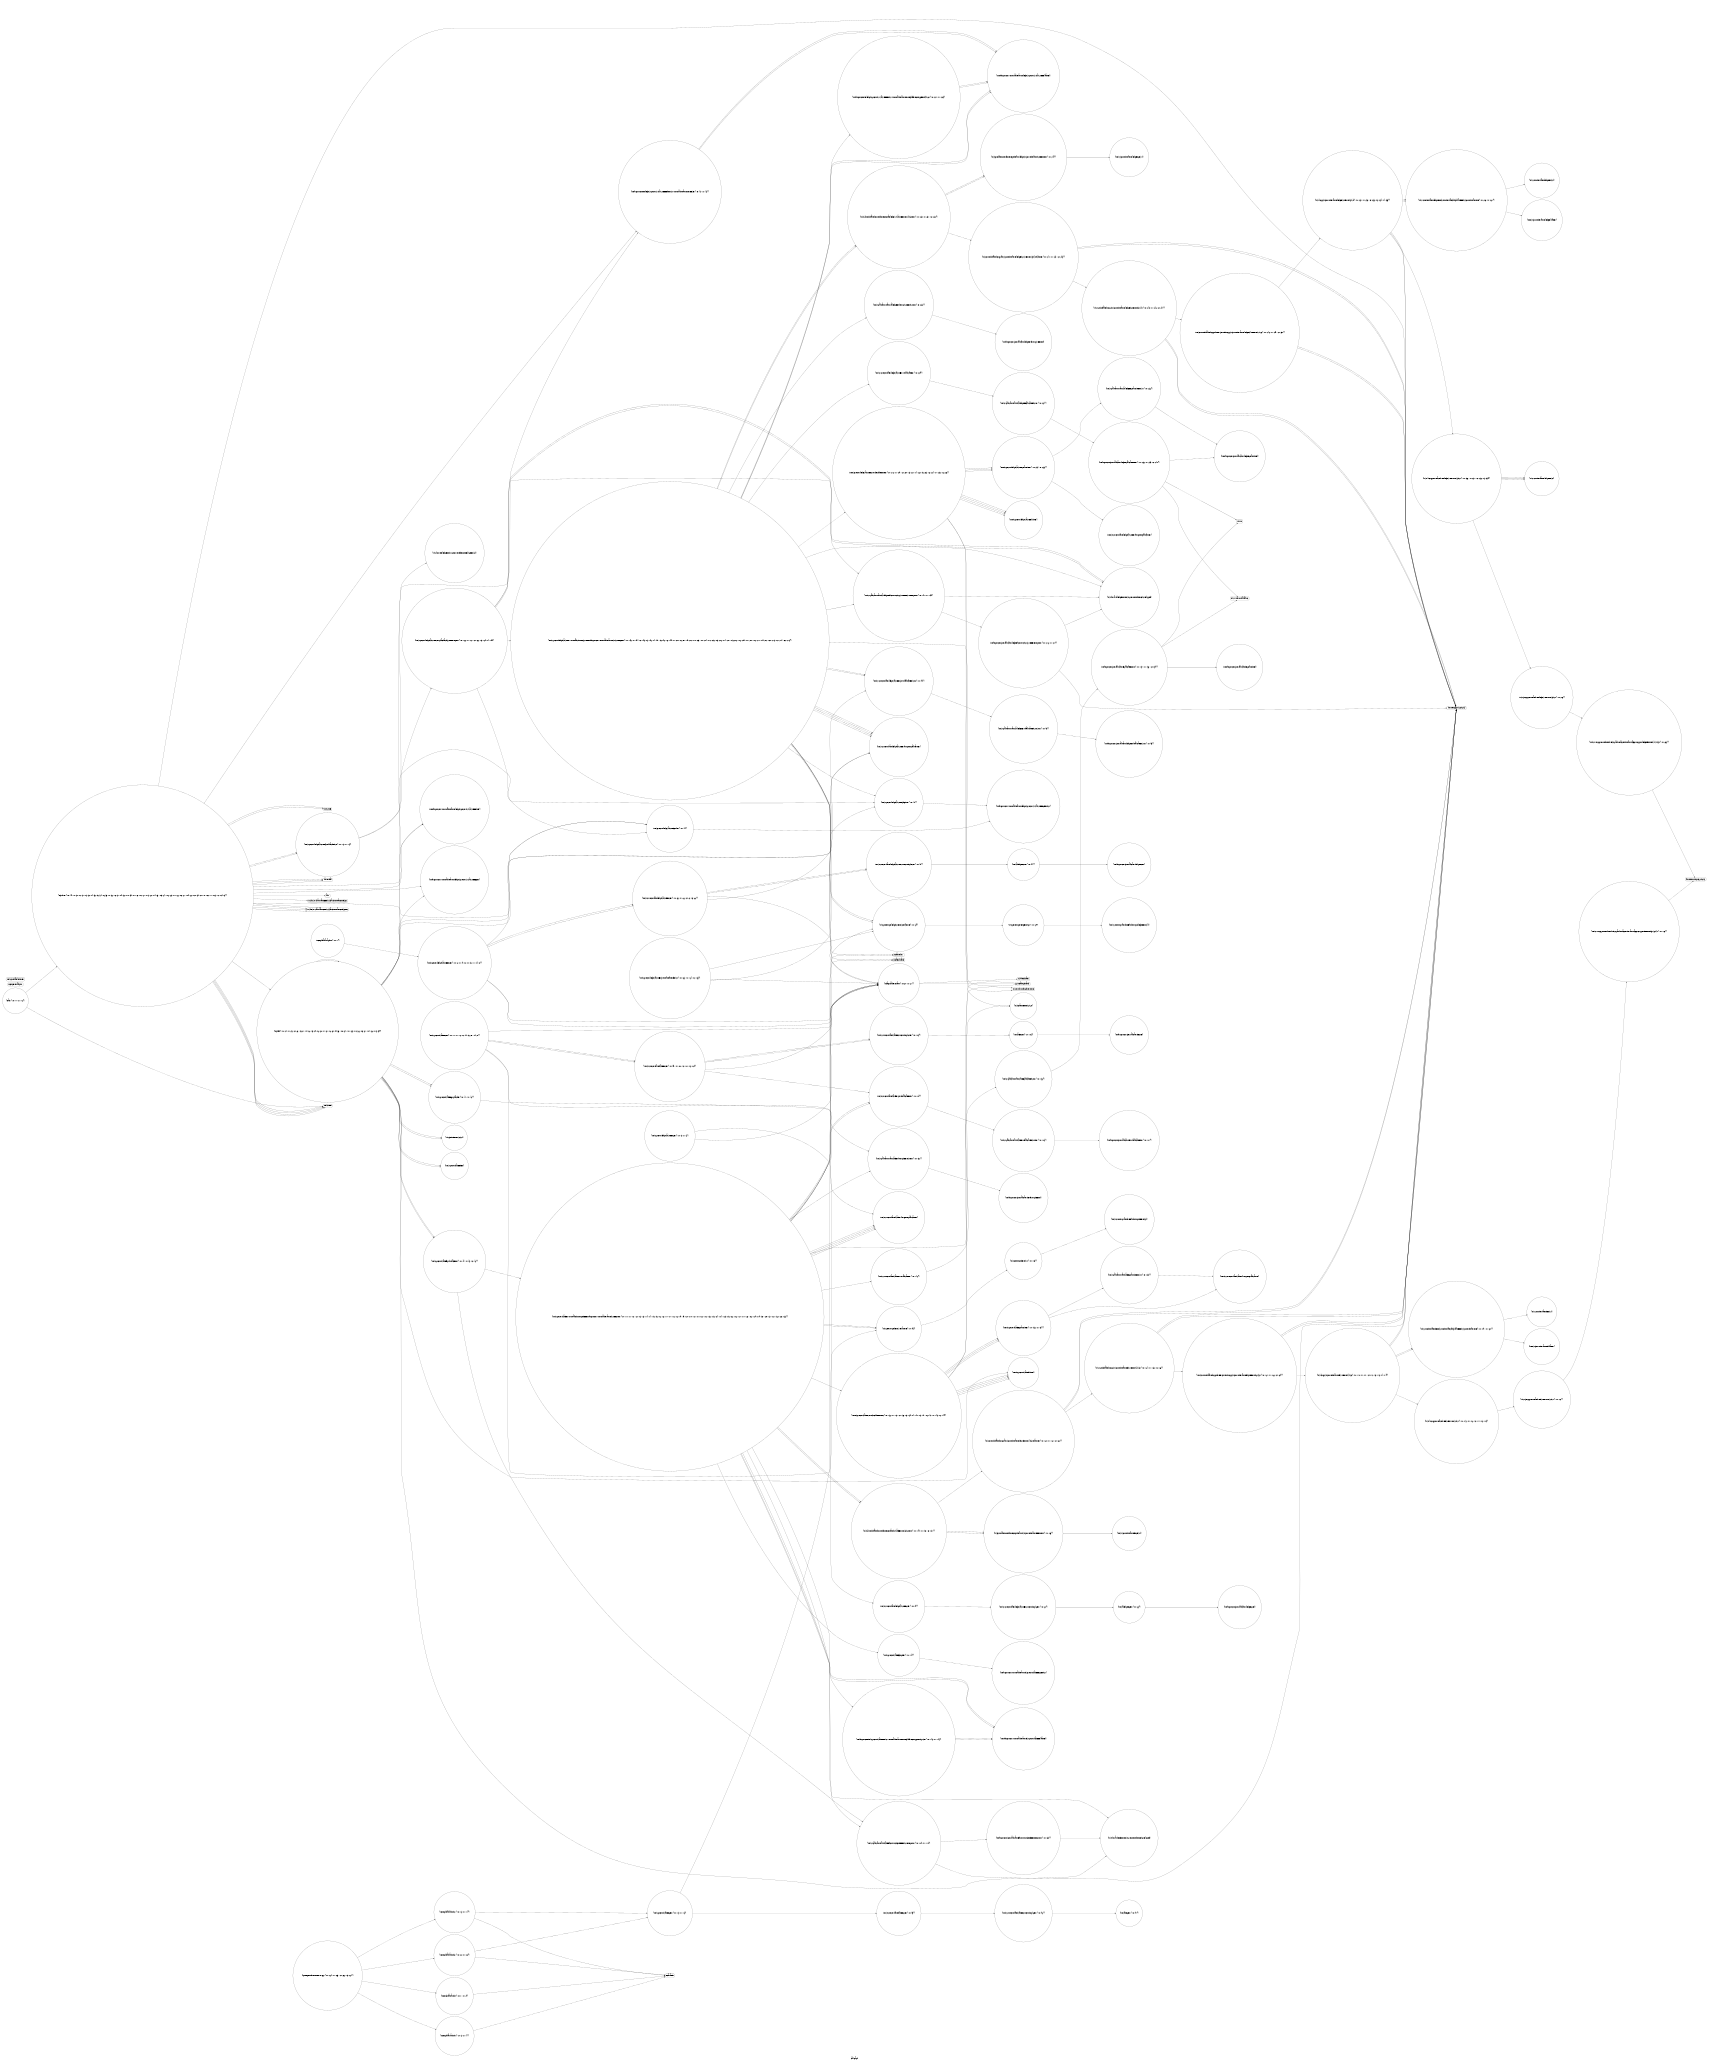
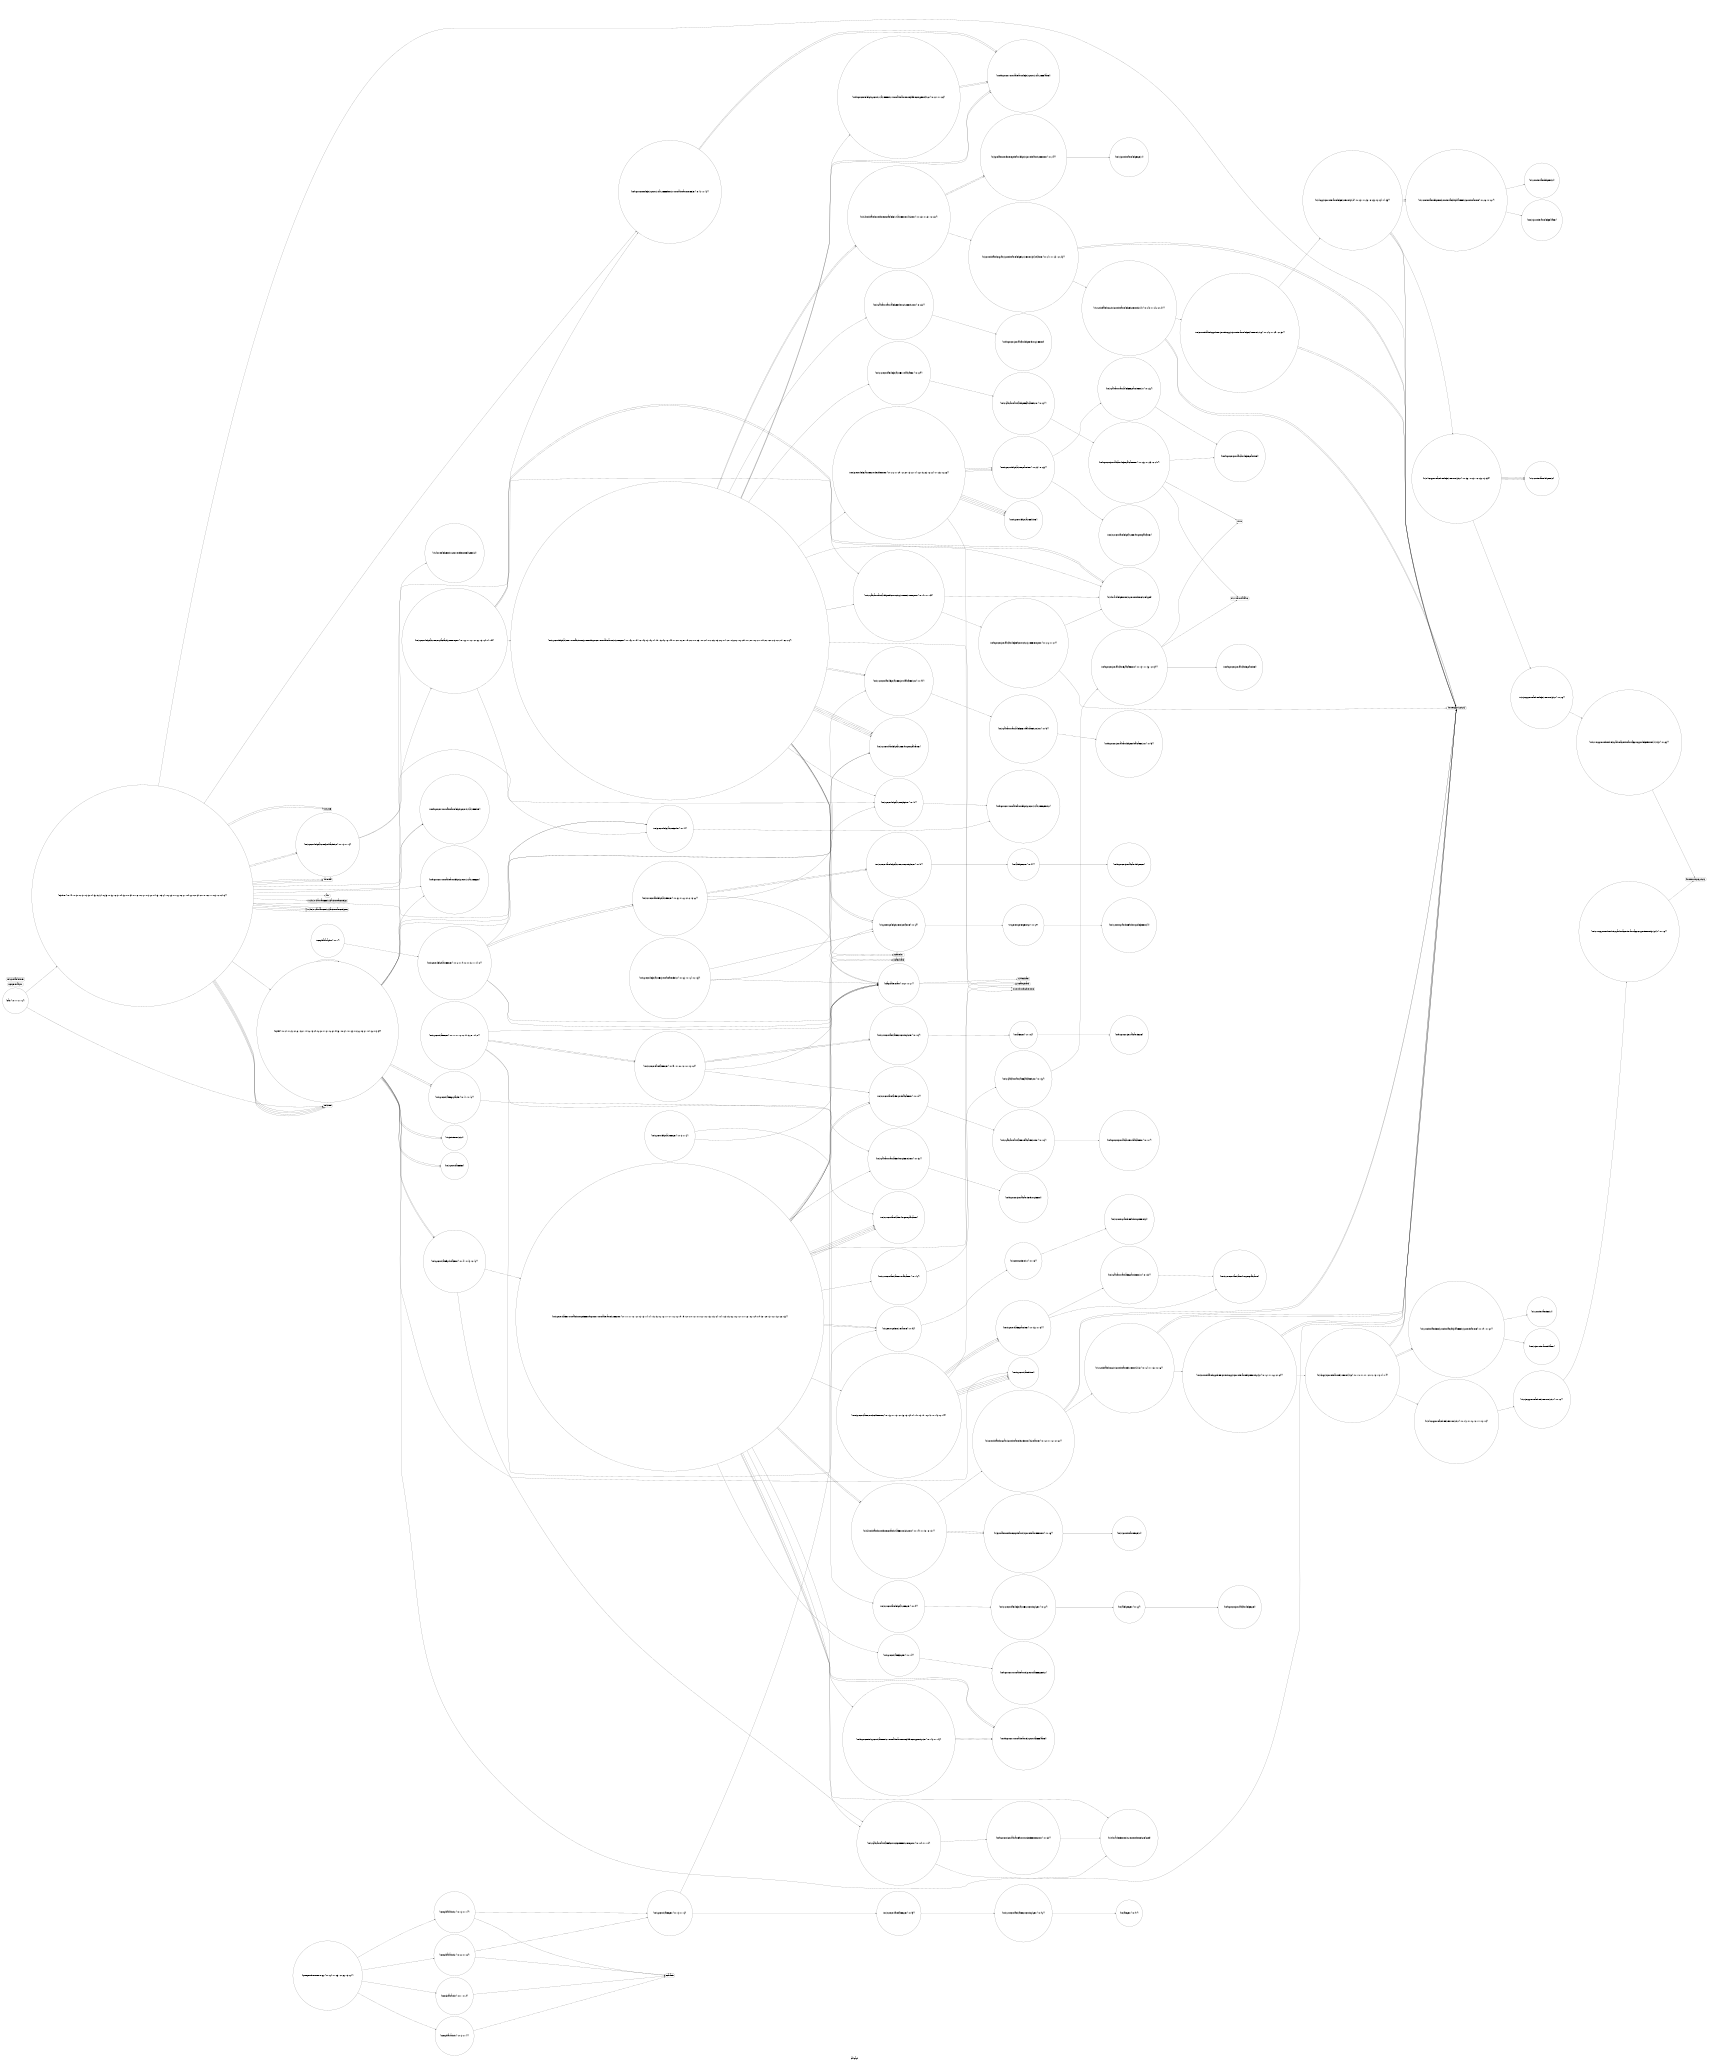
node "{_ZSt3maxImERKT_S2_S2_}": removed
